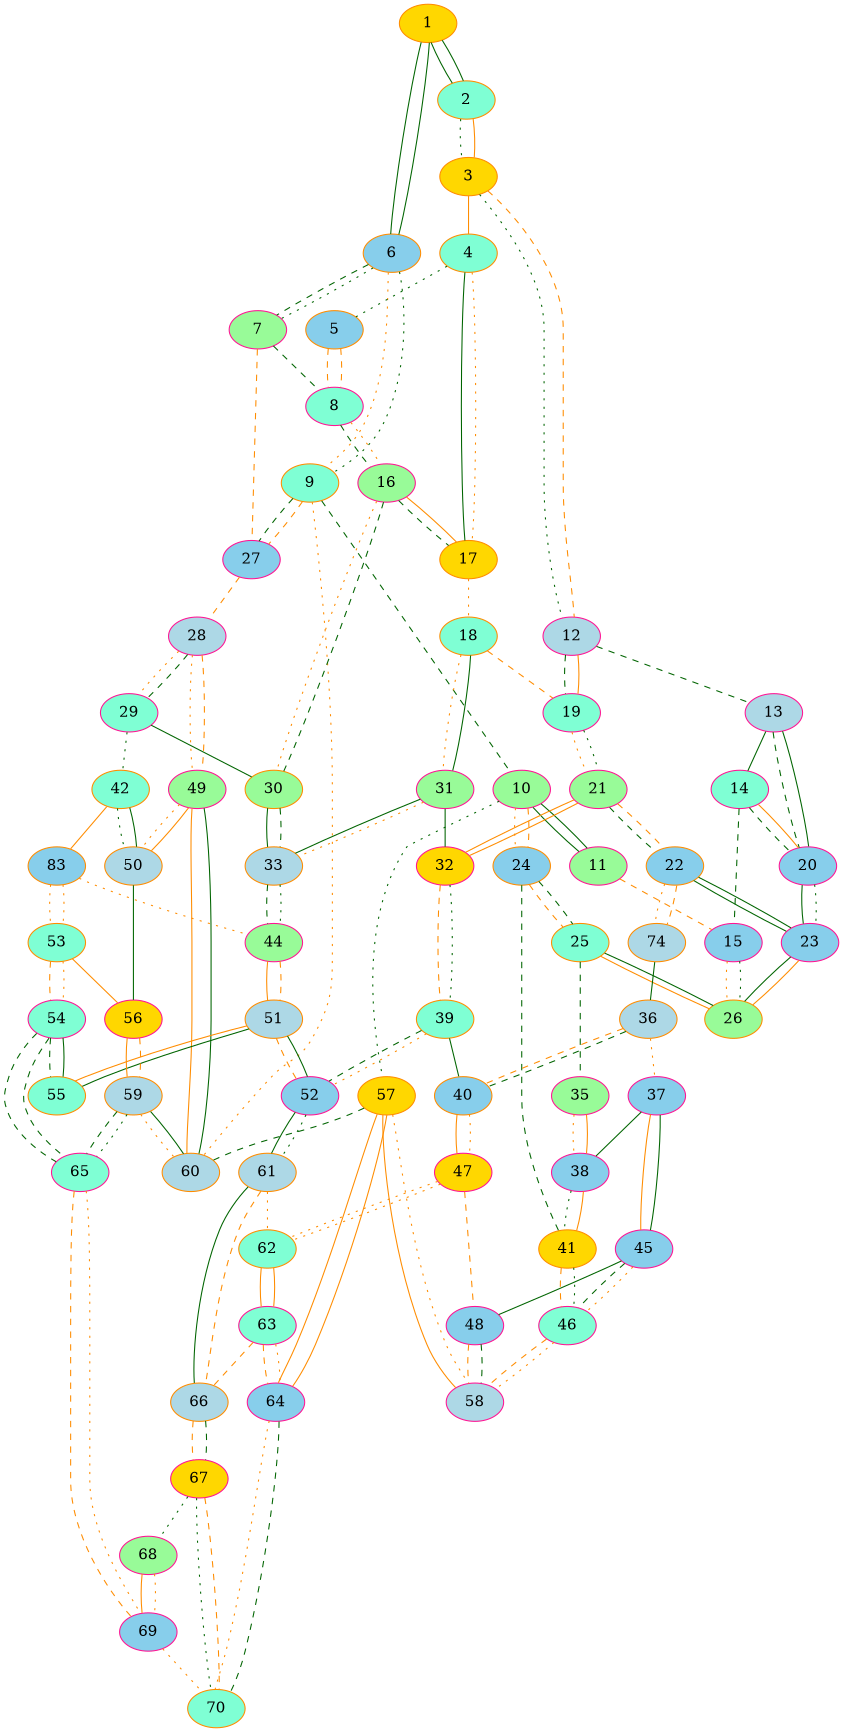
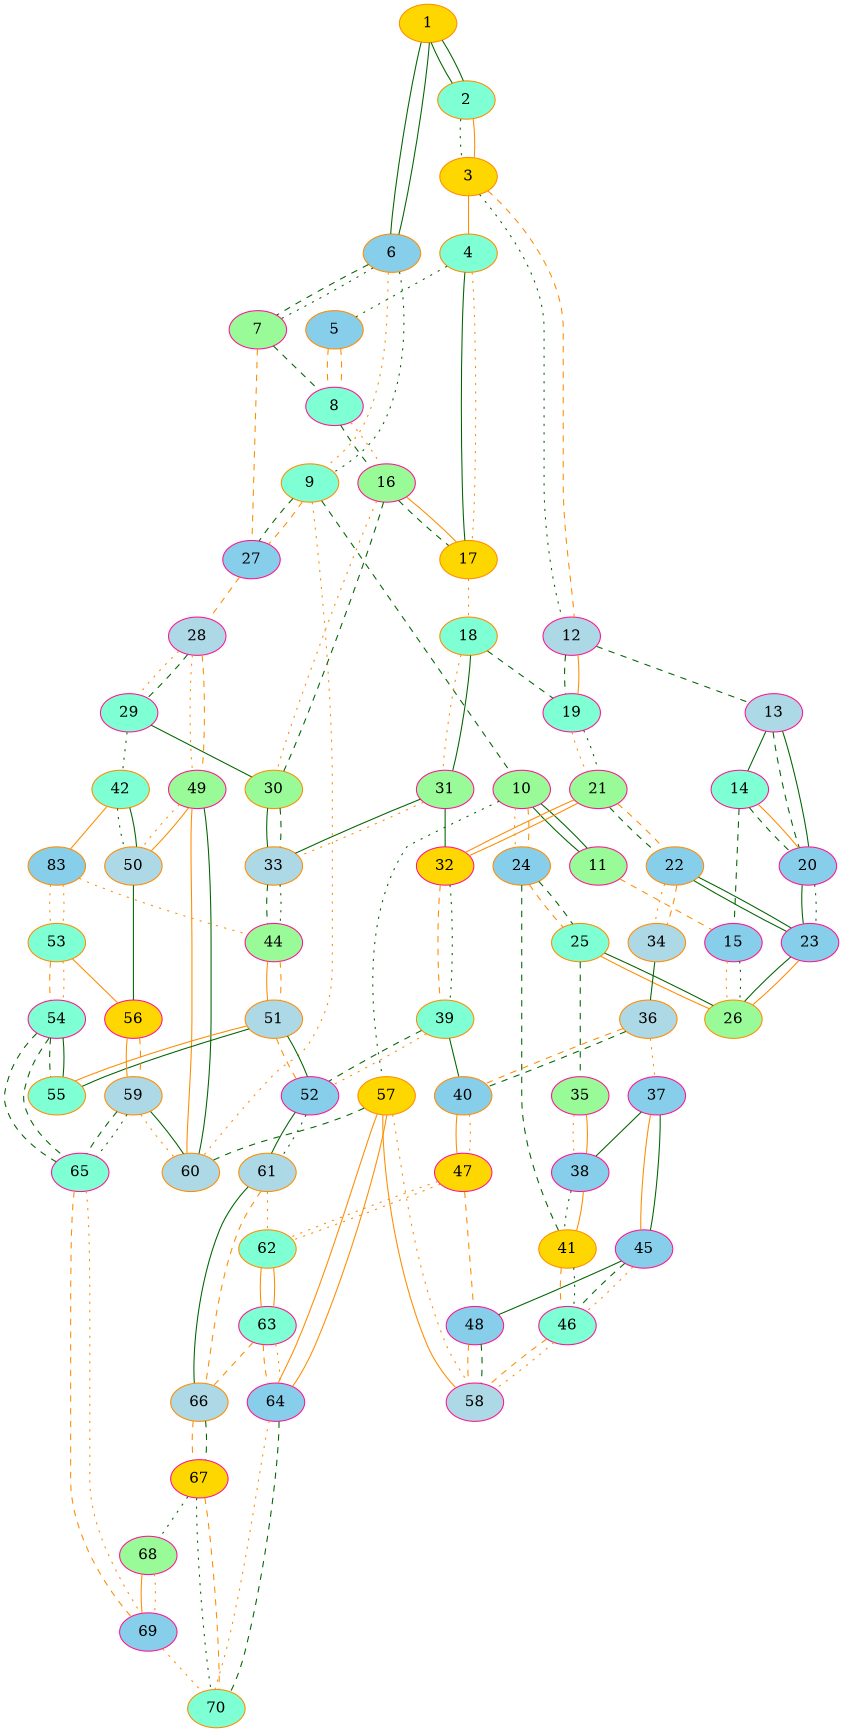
edge "18" -- "19": color darkorange -> darkgreen
node "74": label "74" -> "34"
